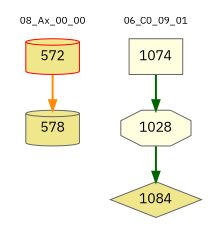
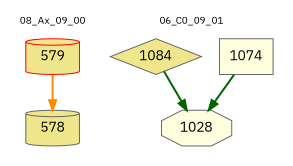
cluster "08_Ax_00_00": label "08_Ax_00_00" -> "08_Ax_09_00"
node "572": label "572" -> "579"
edge "1028" -> "1084": reversed
